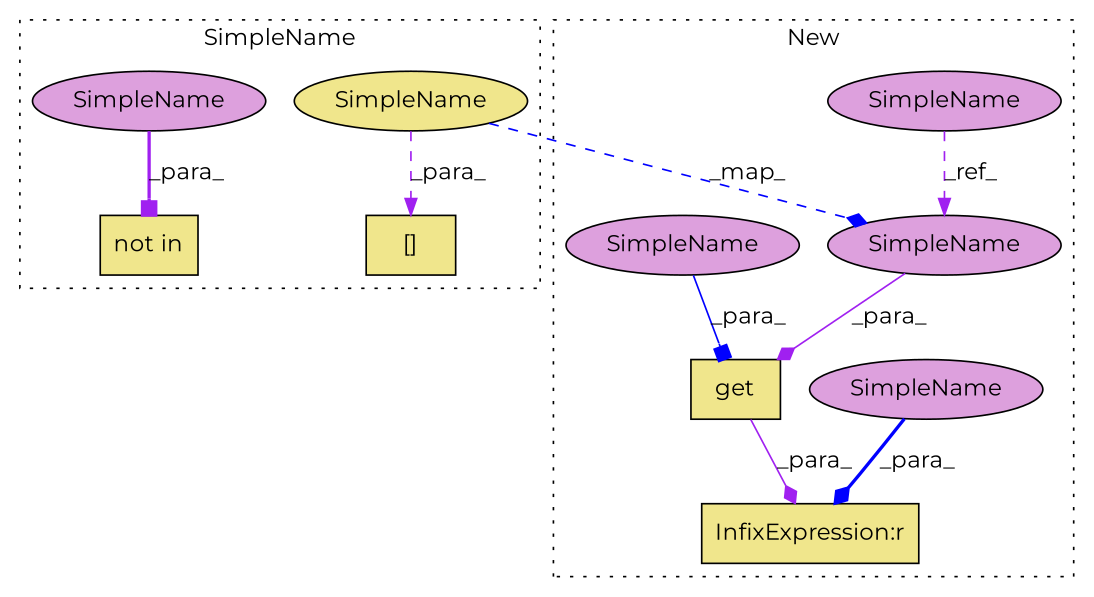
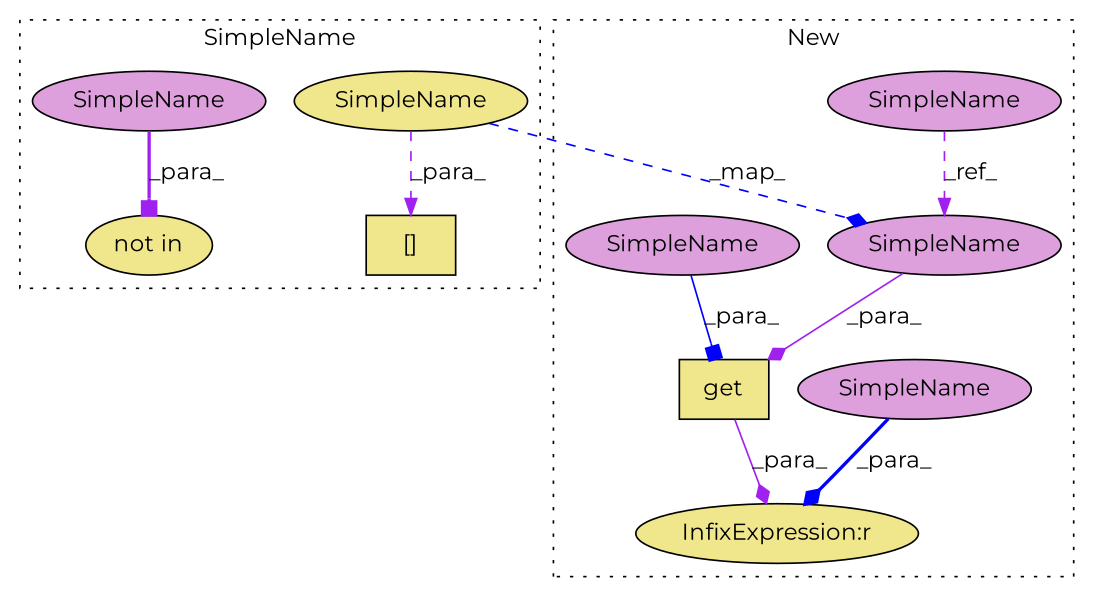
node "not in": shape box -> ellipse
node "InfixExpression:r": shape box -> ellipse
